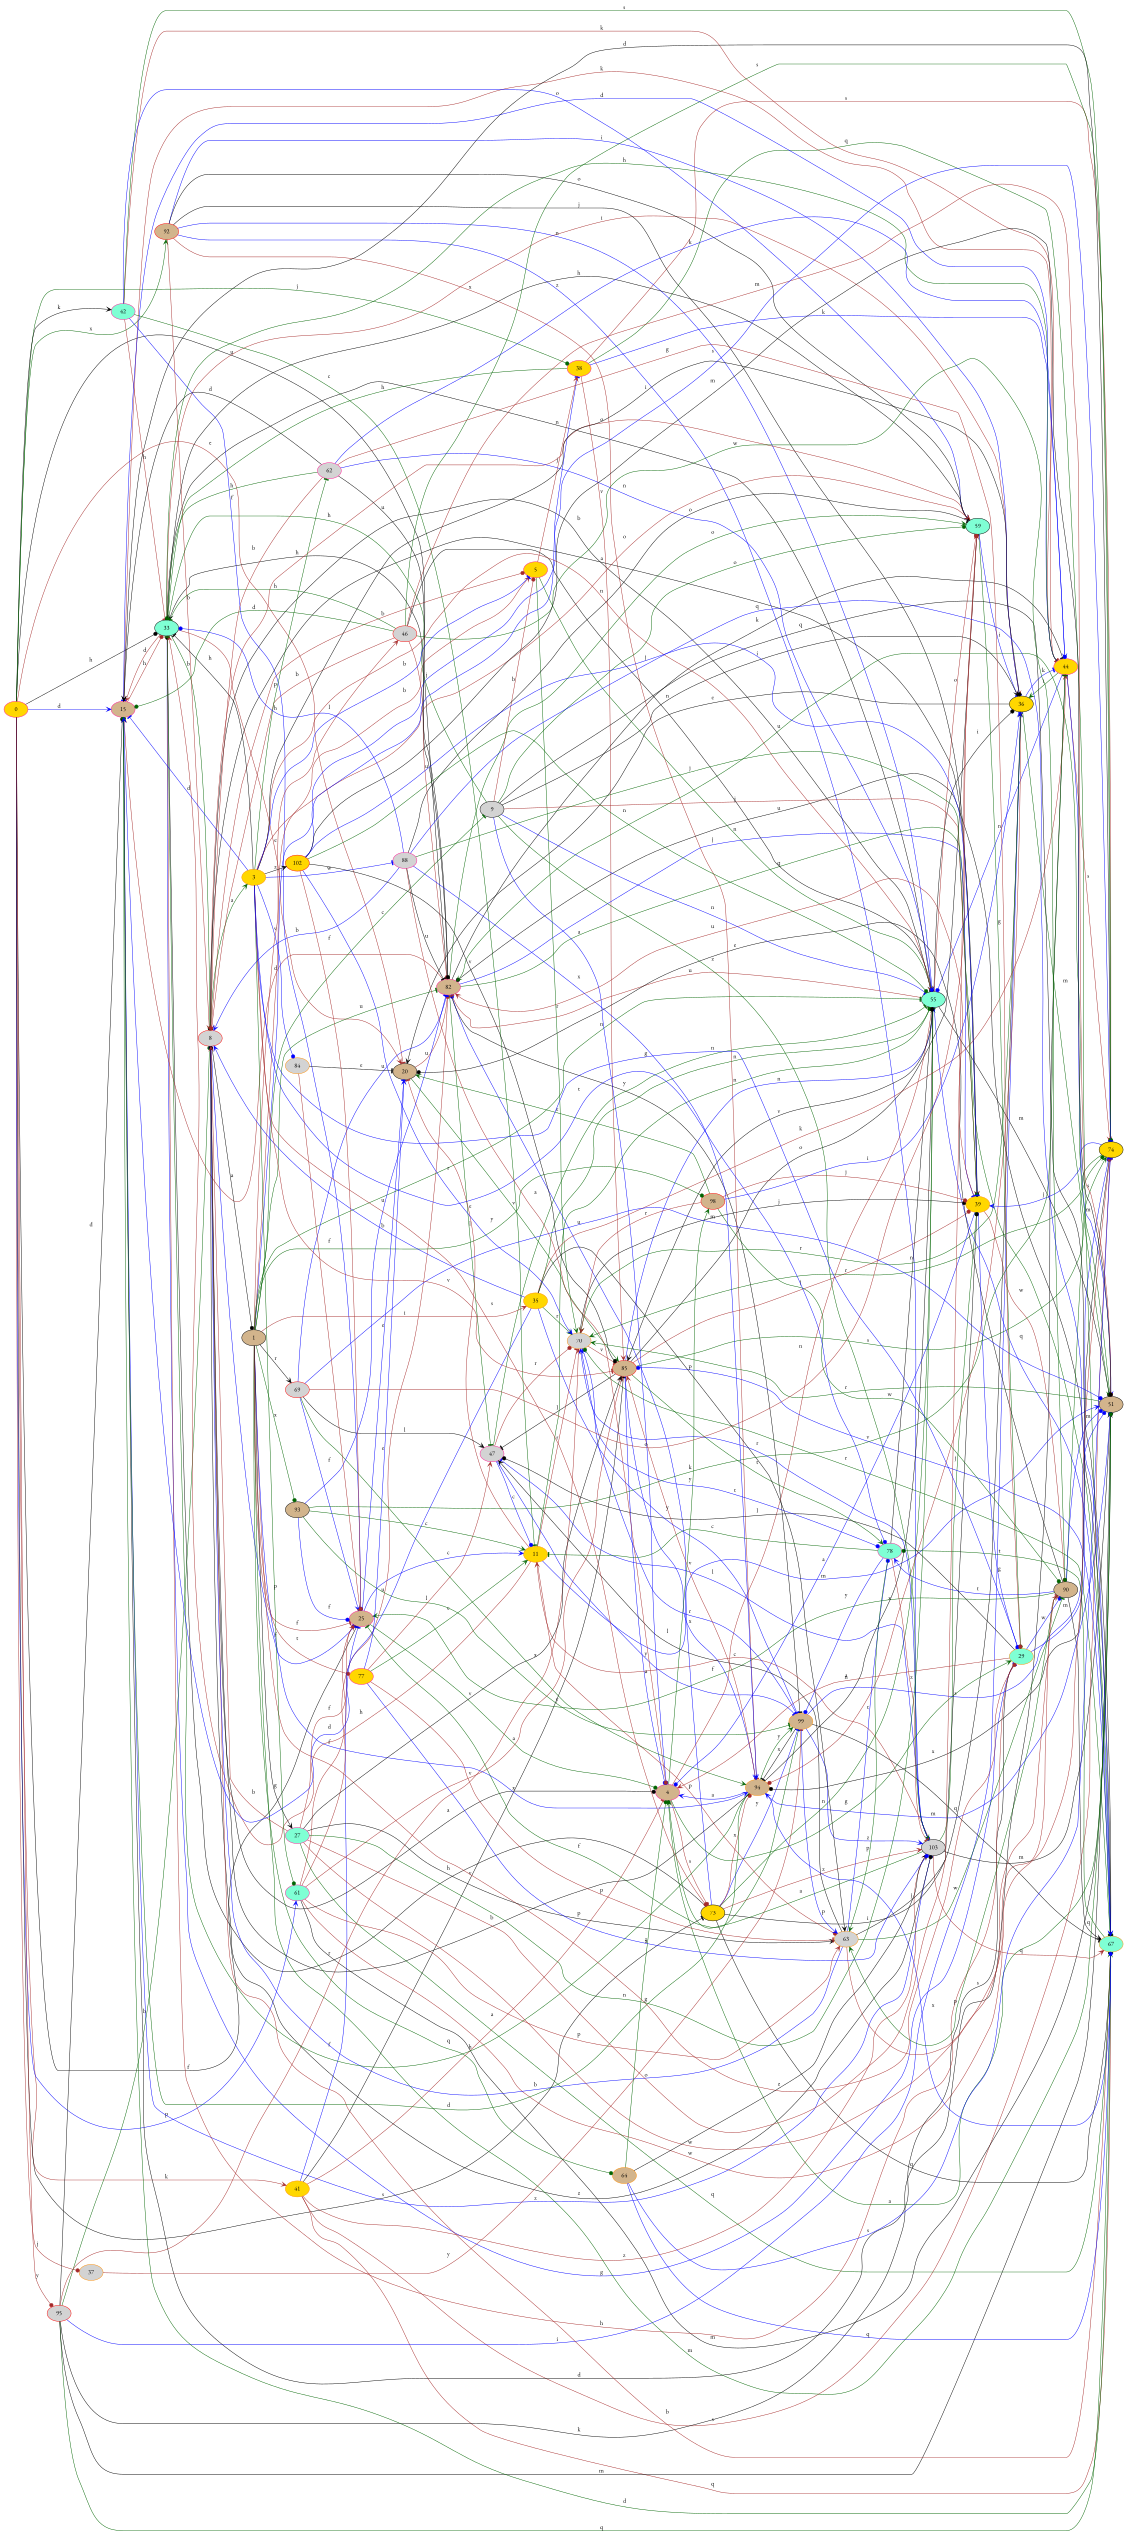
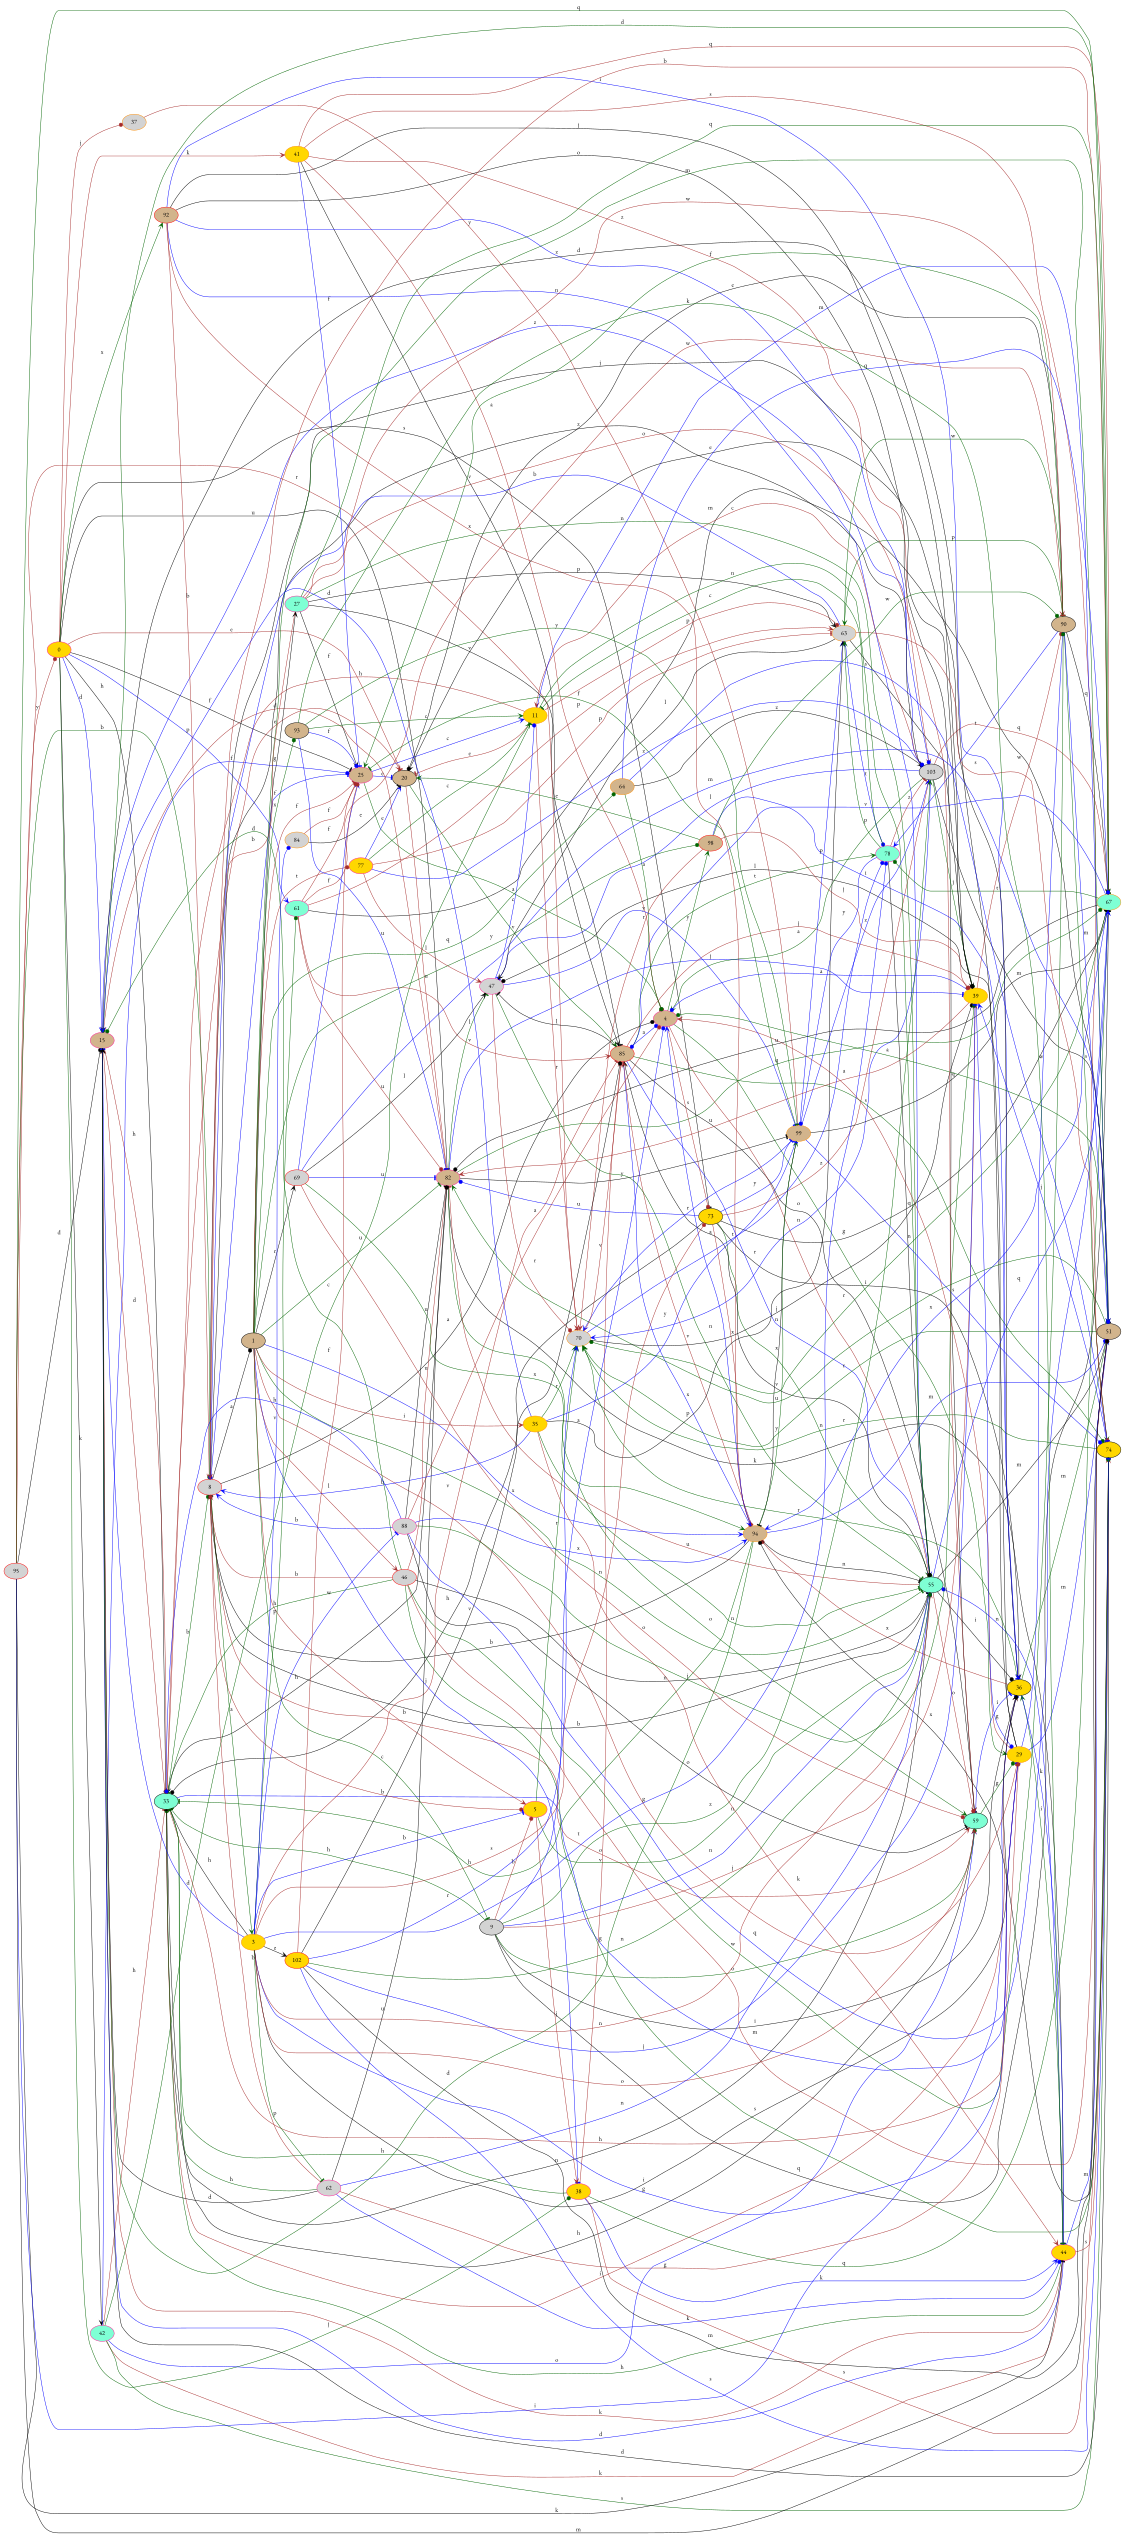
edge "8" -> "39": label "a" -> "j"
edge "0" -> "95": reversed
node "29": fillcolor aquamarine -> gold
edge "27" -> "25": color brown -> black
